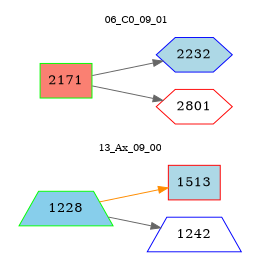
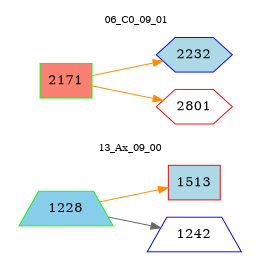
edge "2171" -> "2232": color gray40 -> darkorange
edge "2171" -> "2801": color gray40 -> darkorange
